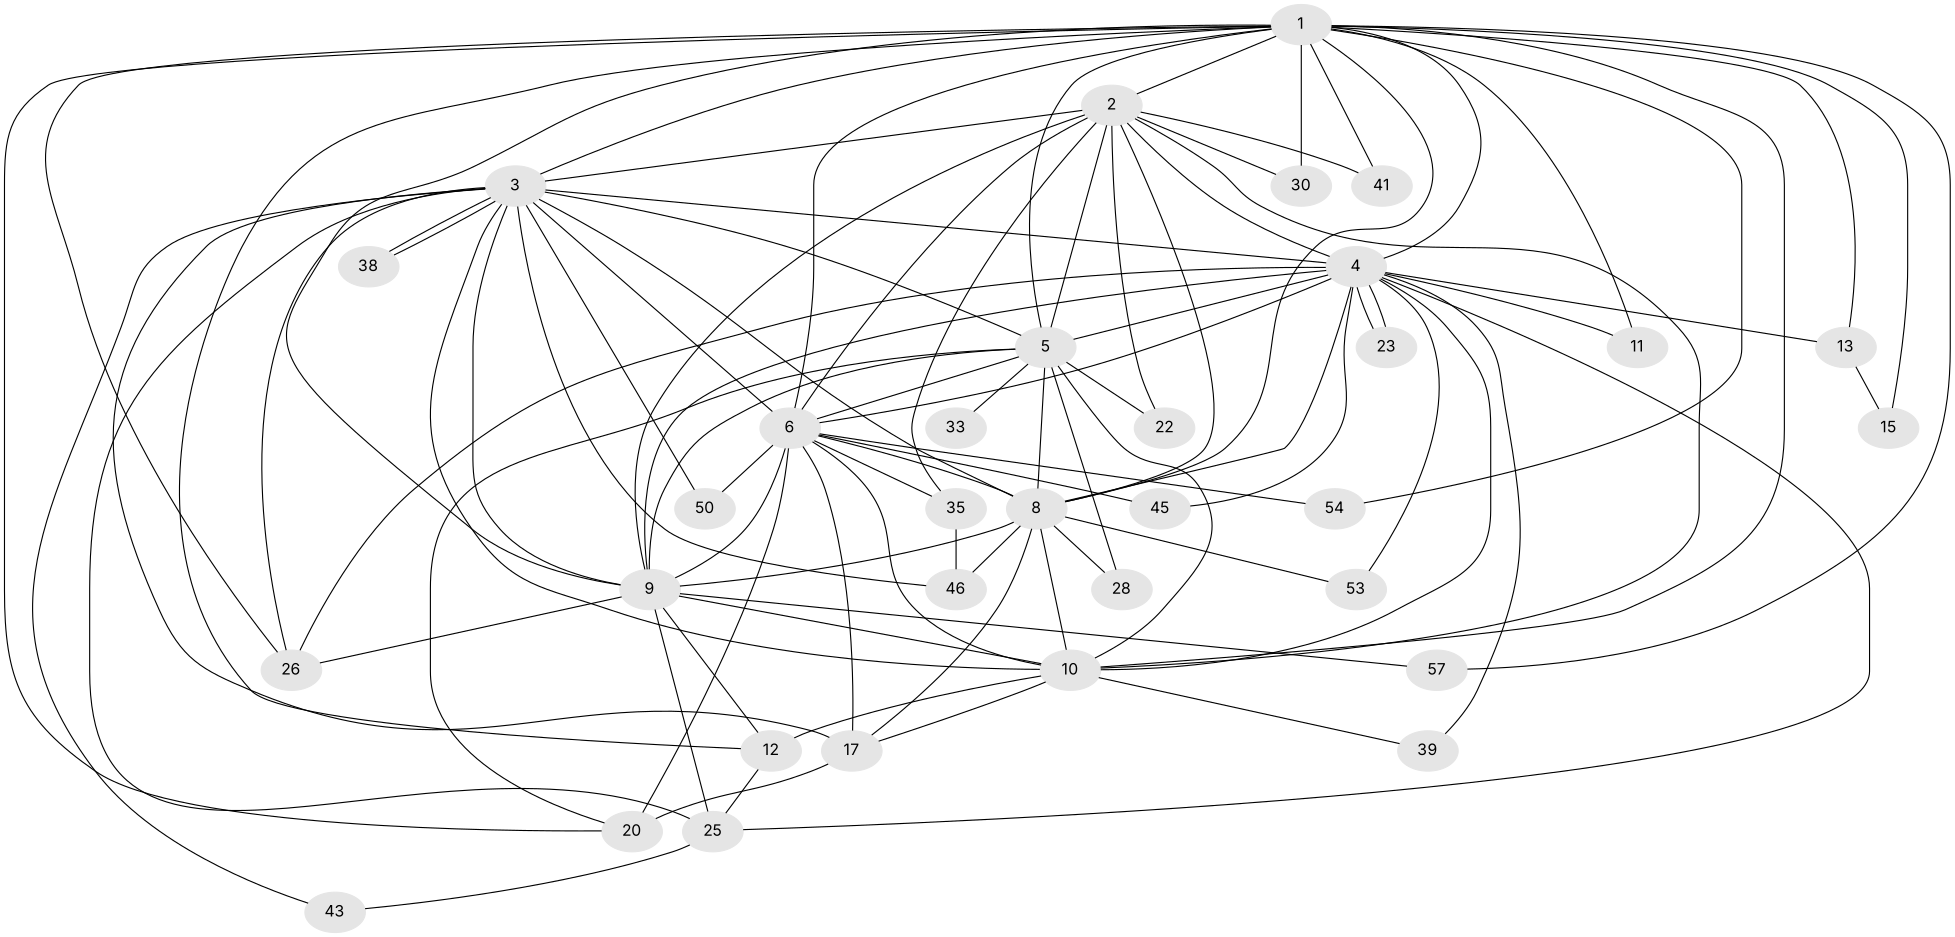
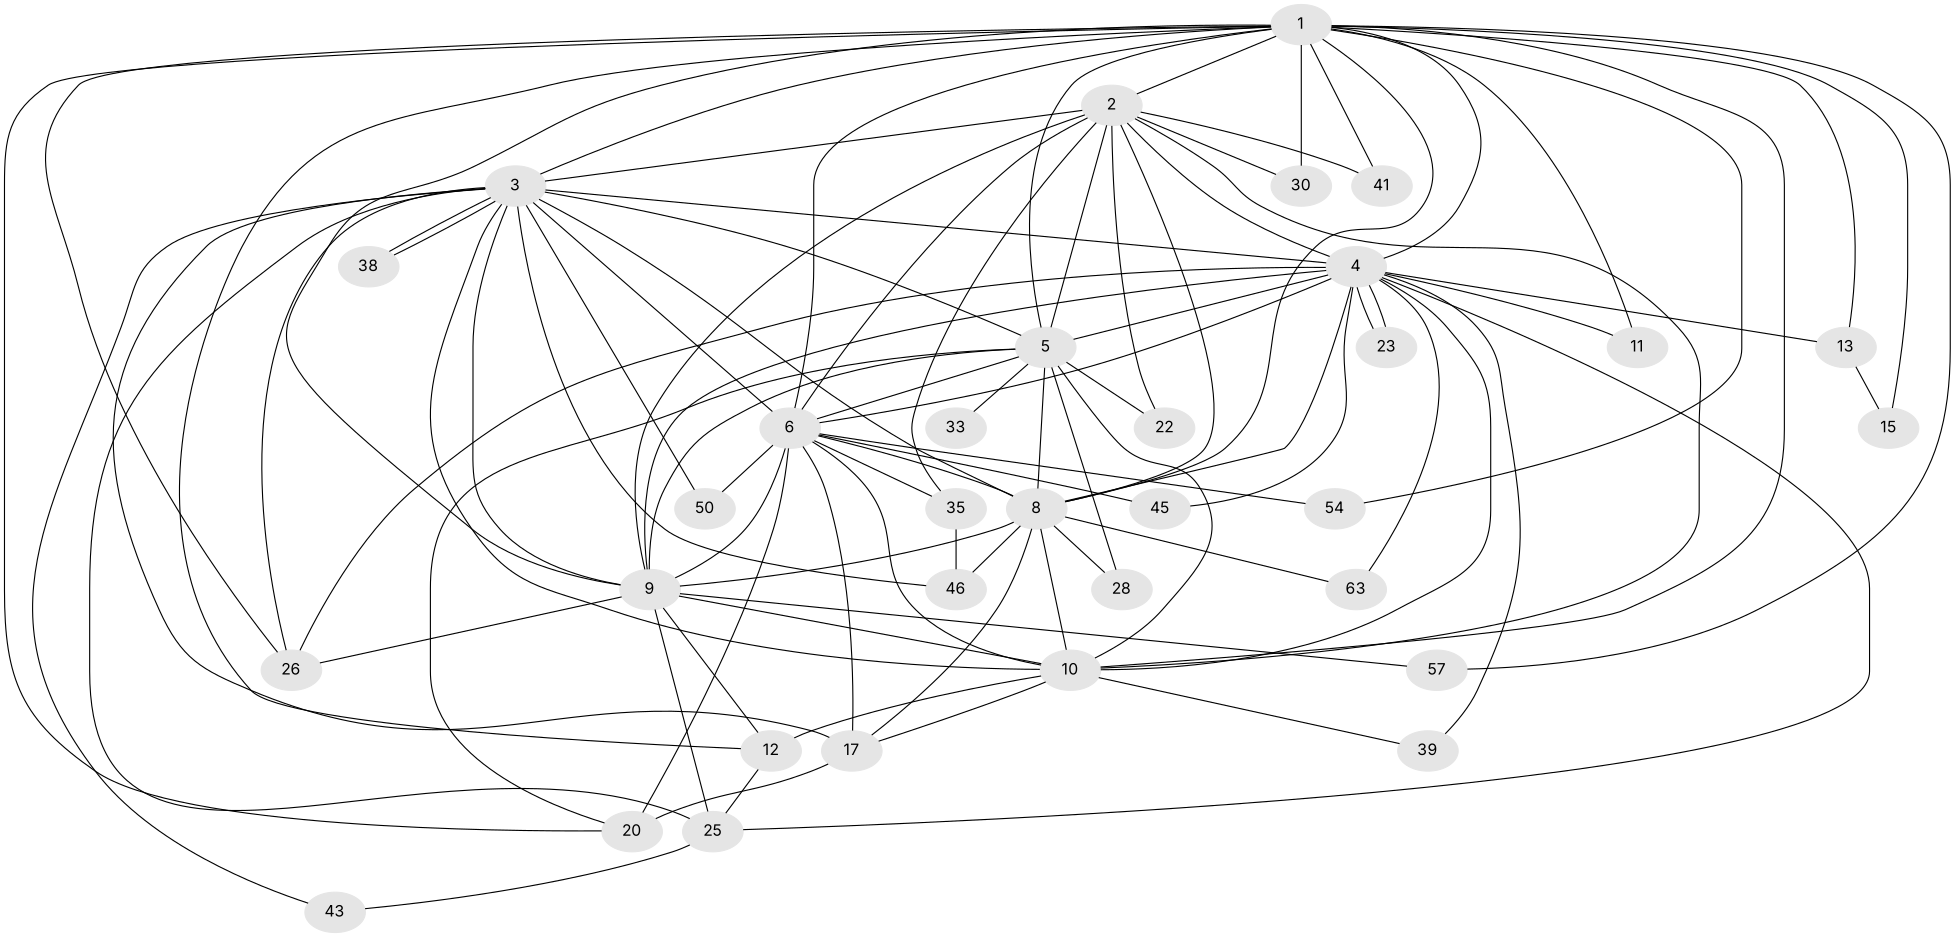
node "53": label "53" -> "63"
